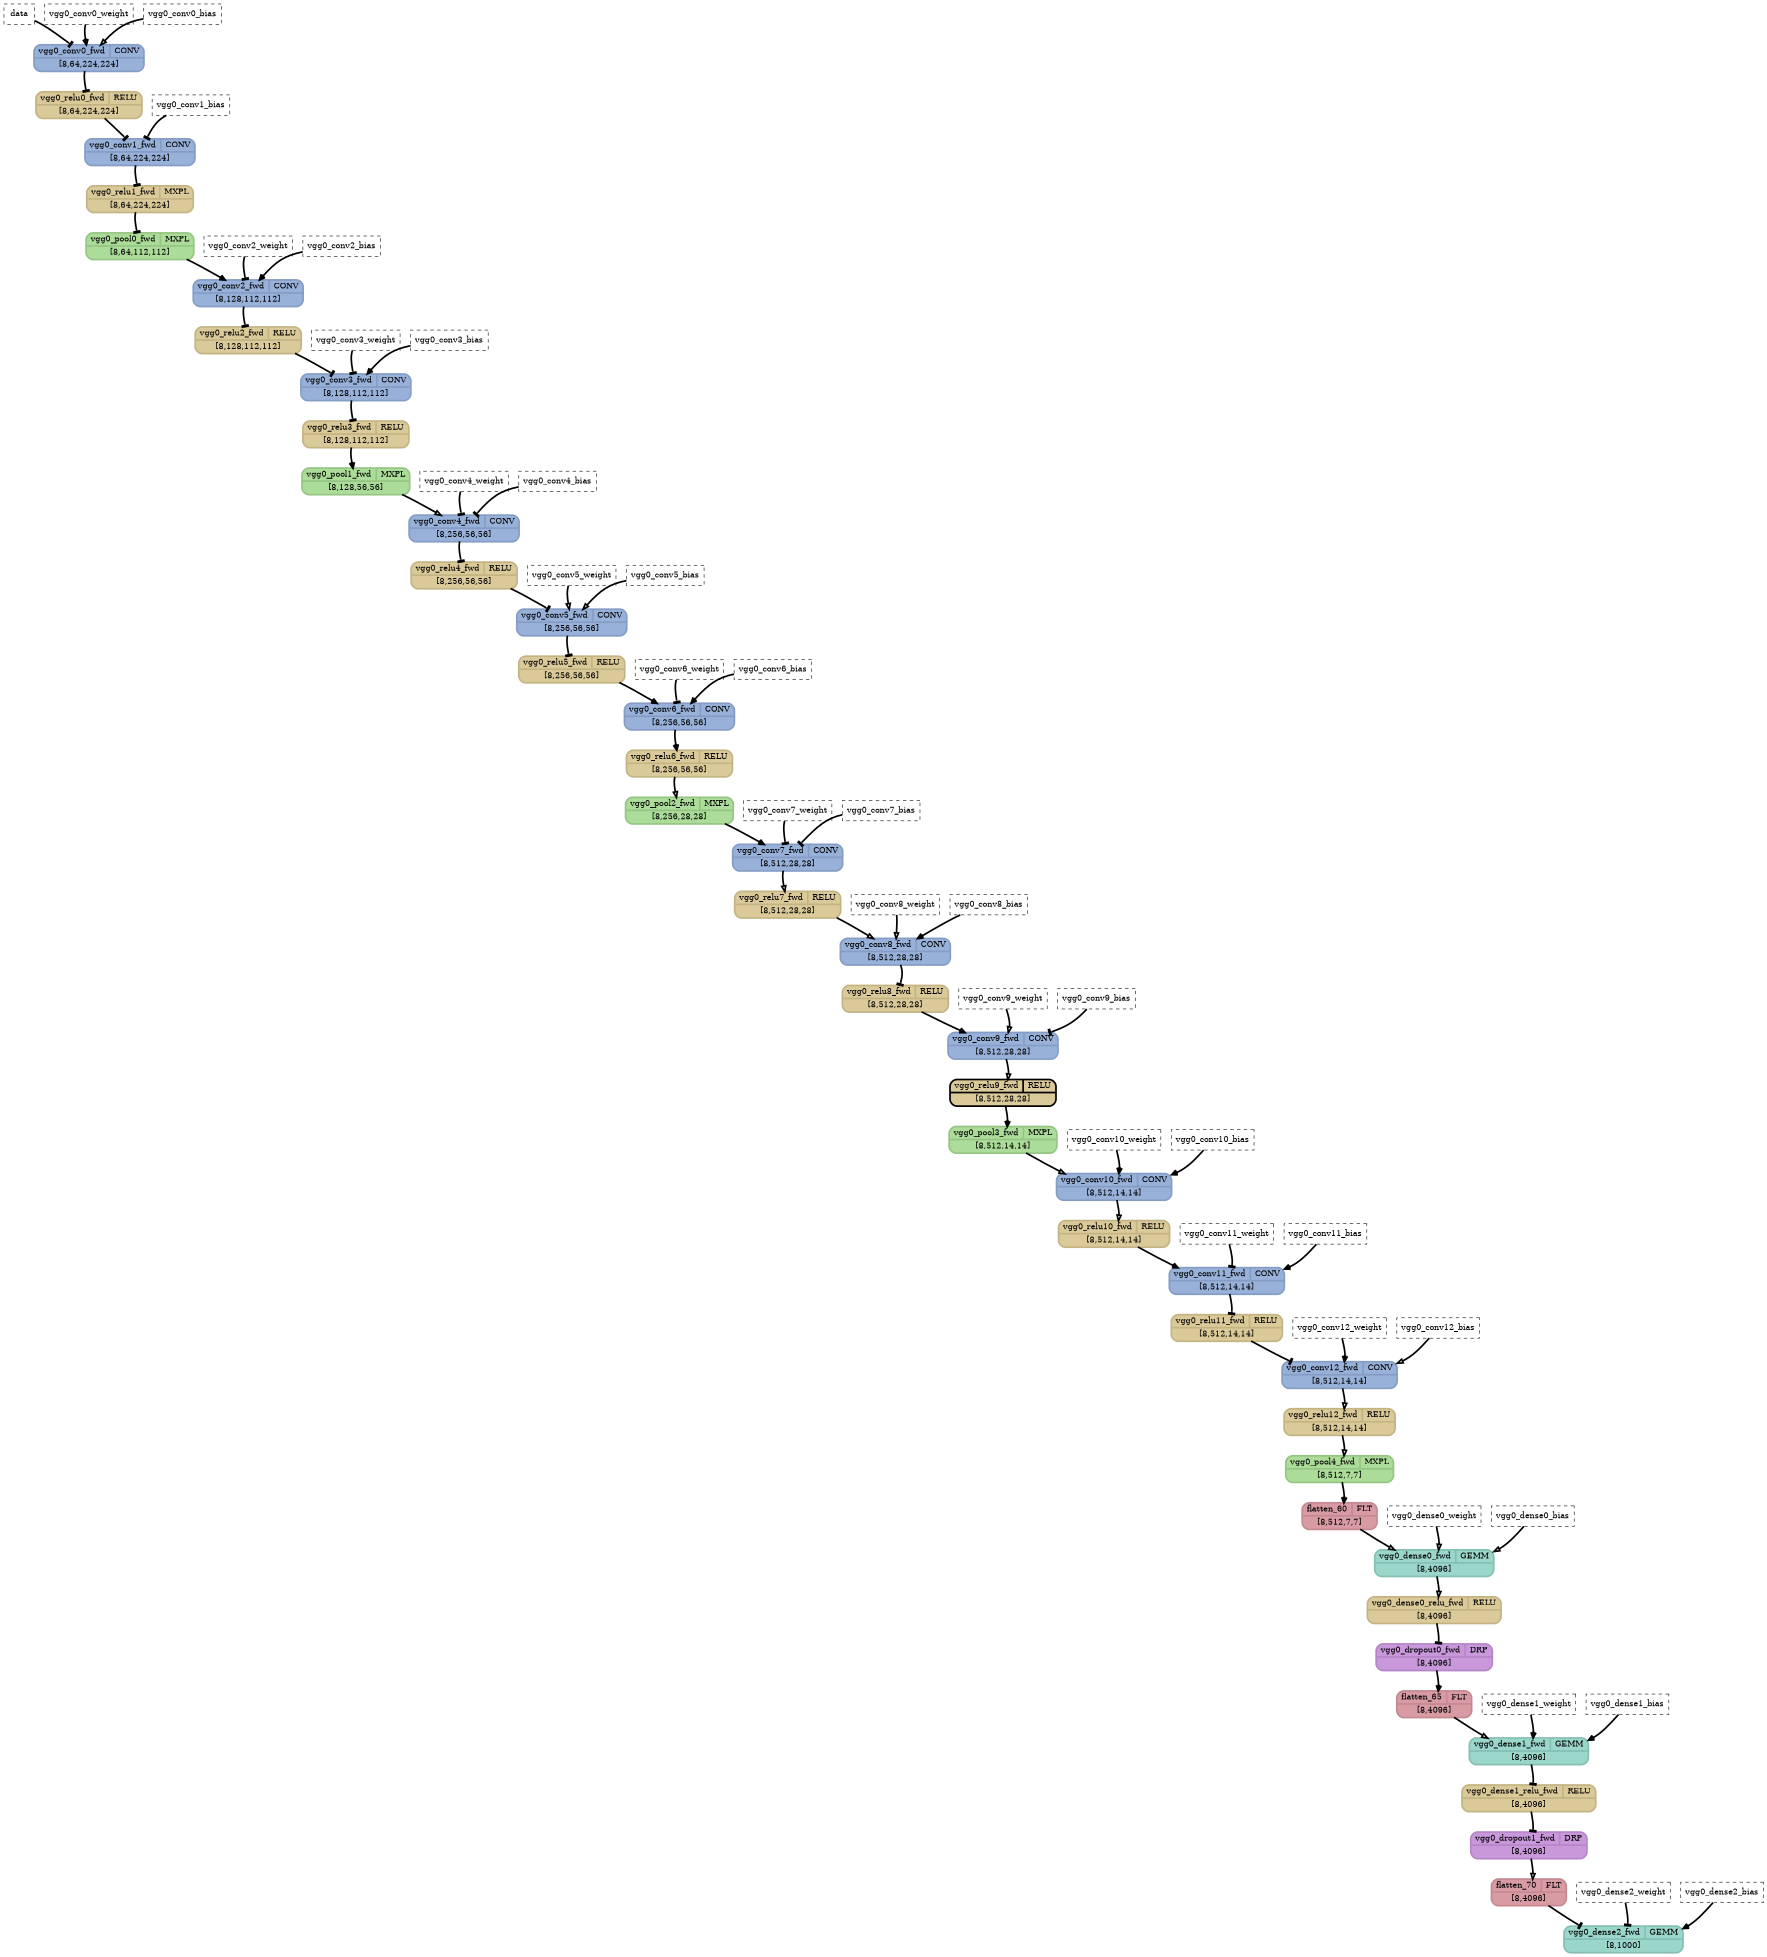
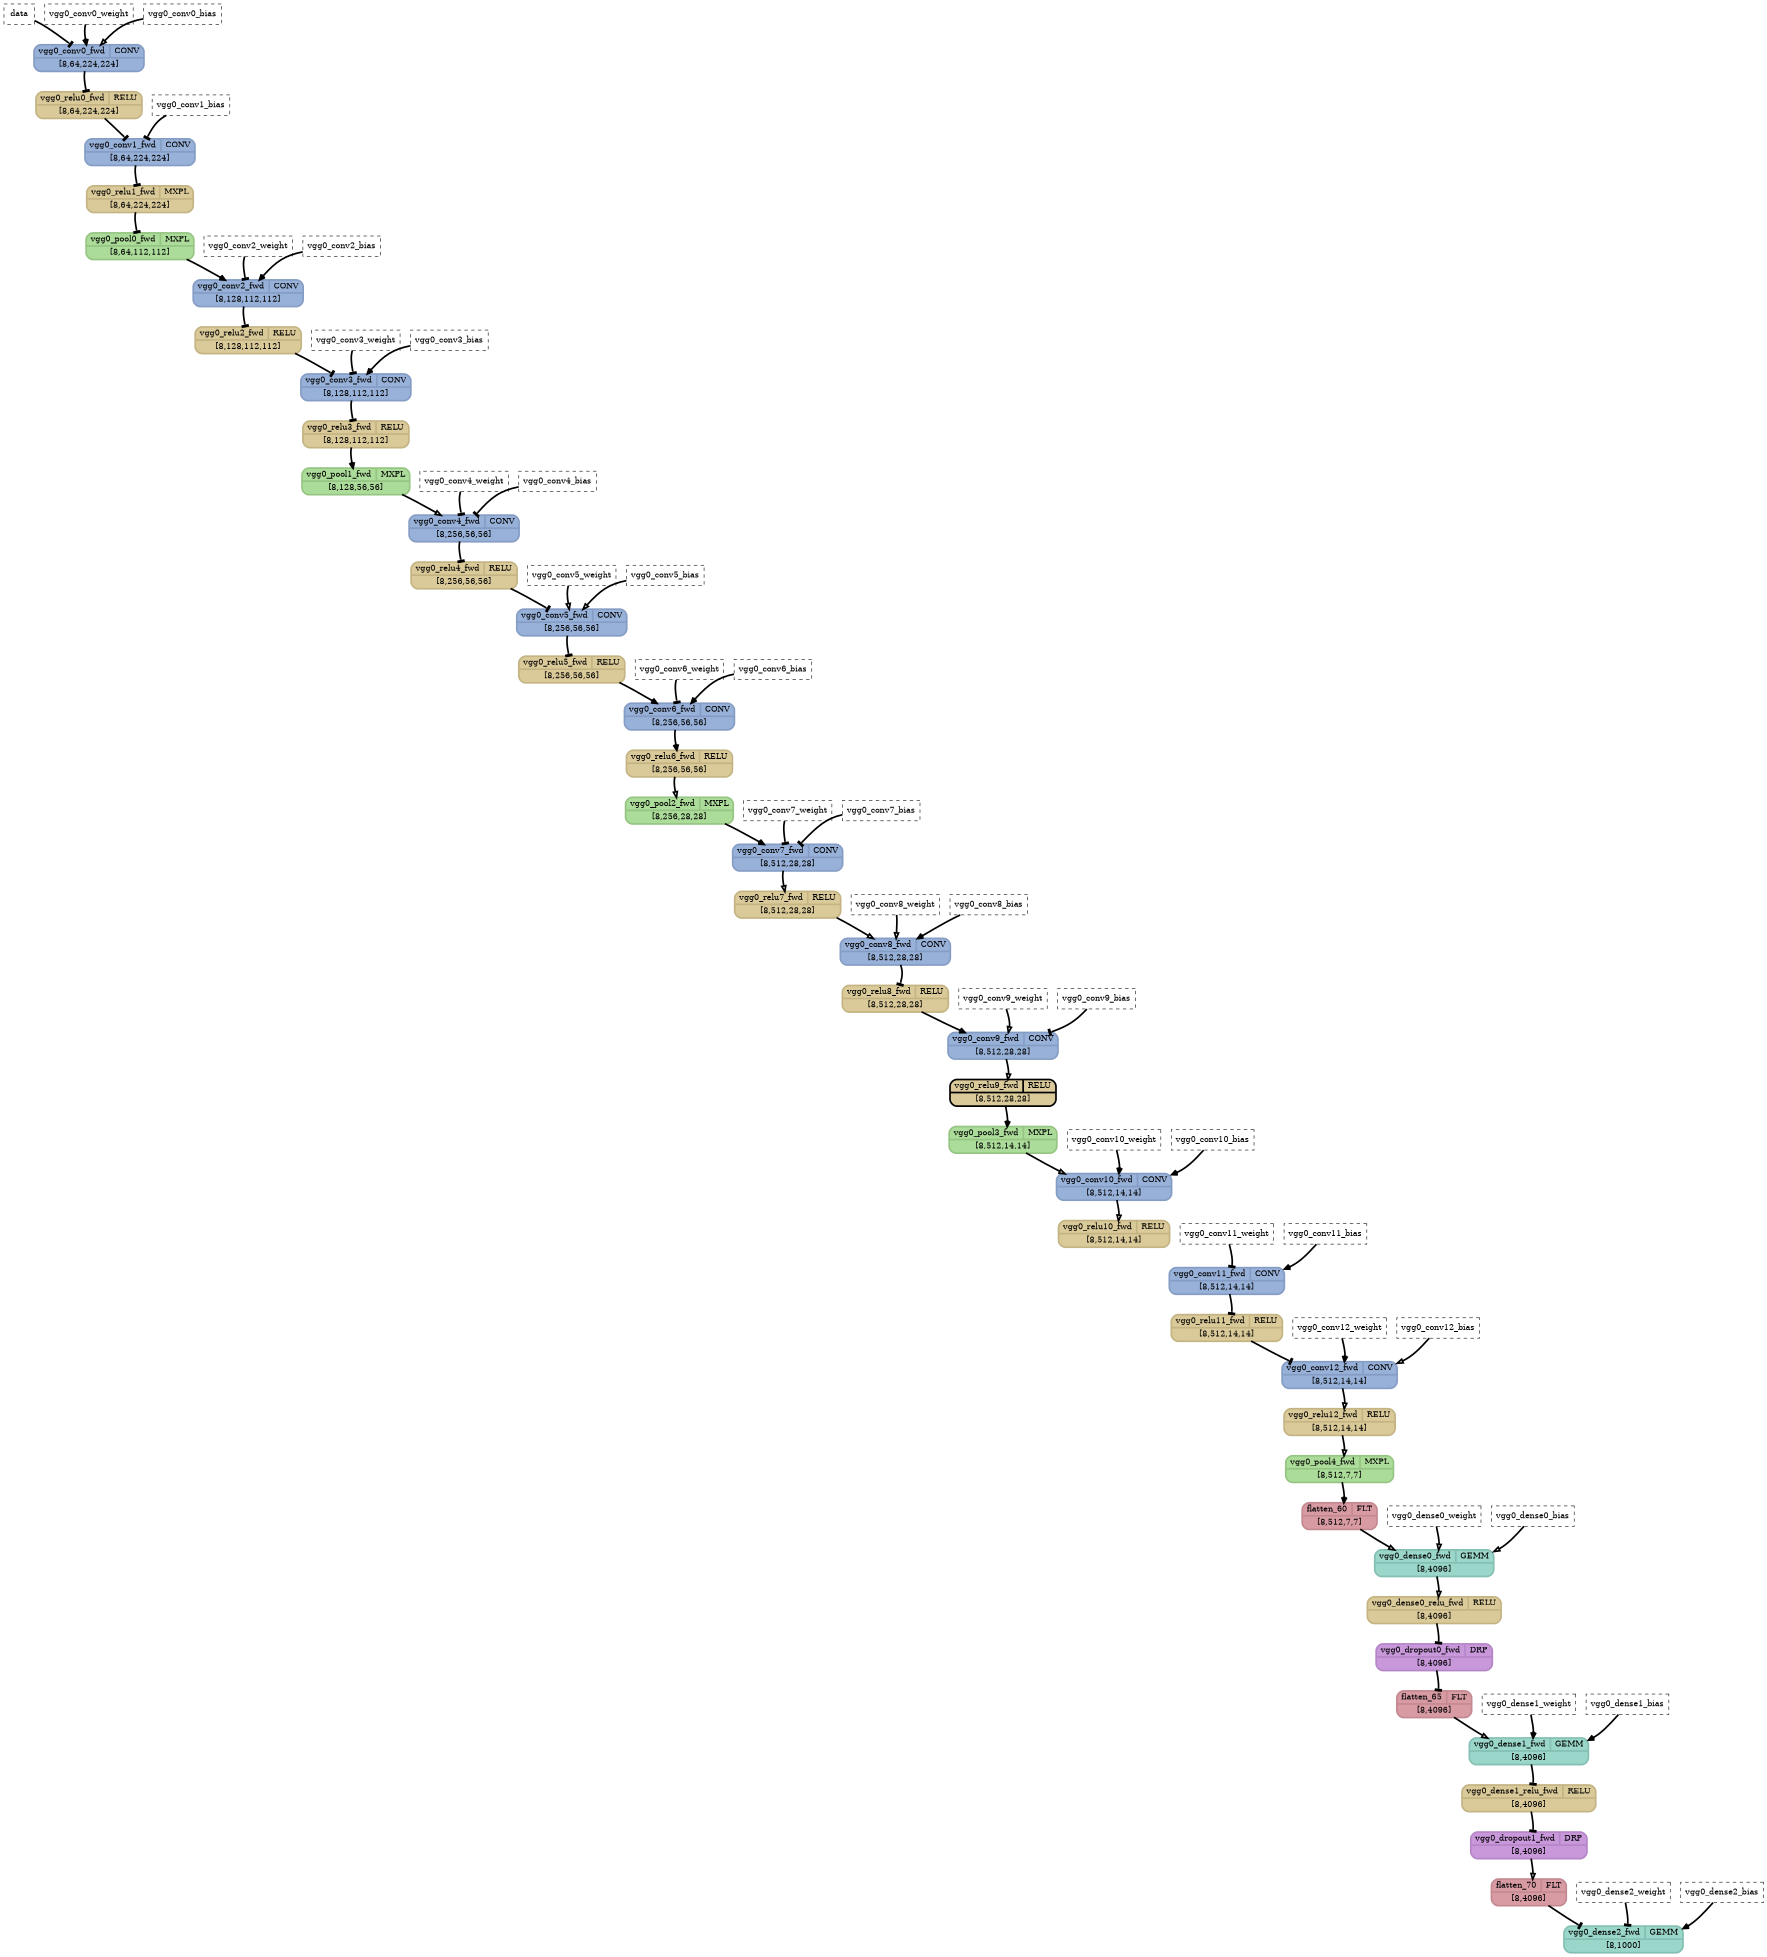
edge "vgg0_relu10_fwd" -> "vgg0_conv11_fwd": removed
edge "vgg0_dropout0_fwd" -> "flatten_65": arrowhead vee -> tee
